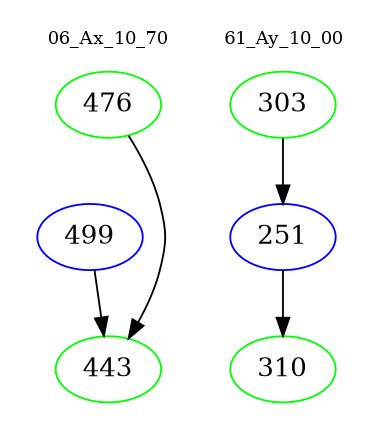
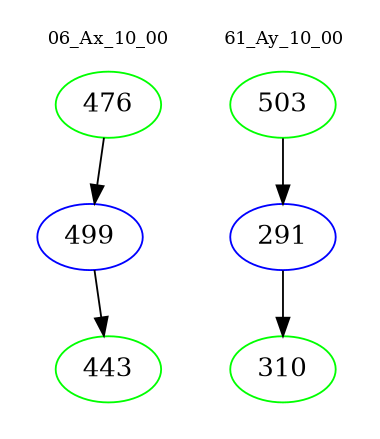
cluster "06_Ax_10_70": label "06_Ax_10_70" -> "06_Ax_10_00"
node "303": label "303" -> "503"
edge "476" -> "443": now "476" -> "499"
node "251": label "251" -> "291"
